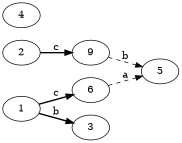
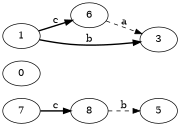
node "4": label "4" -> "0"
node "2": label "2" -> "7"
node "9": label "9" -> "8"
edge "6" -> "5": now "6" -> "3"
